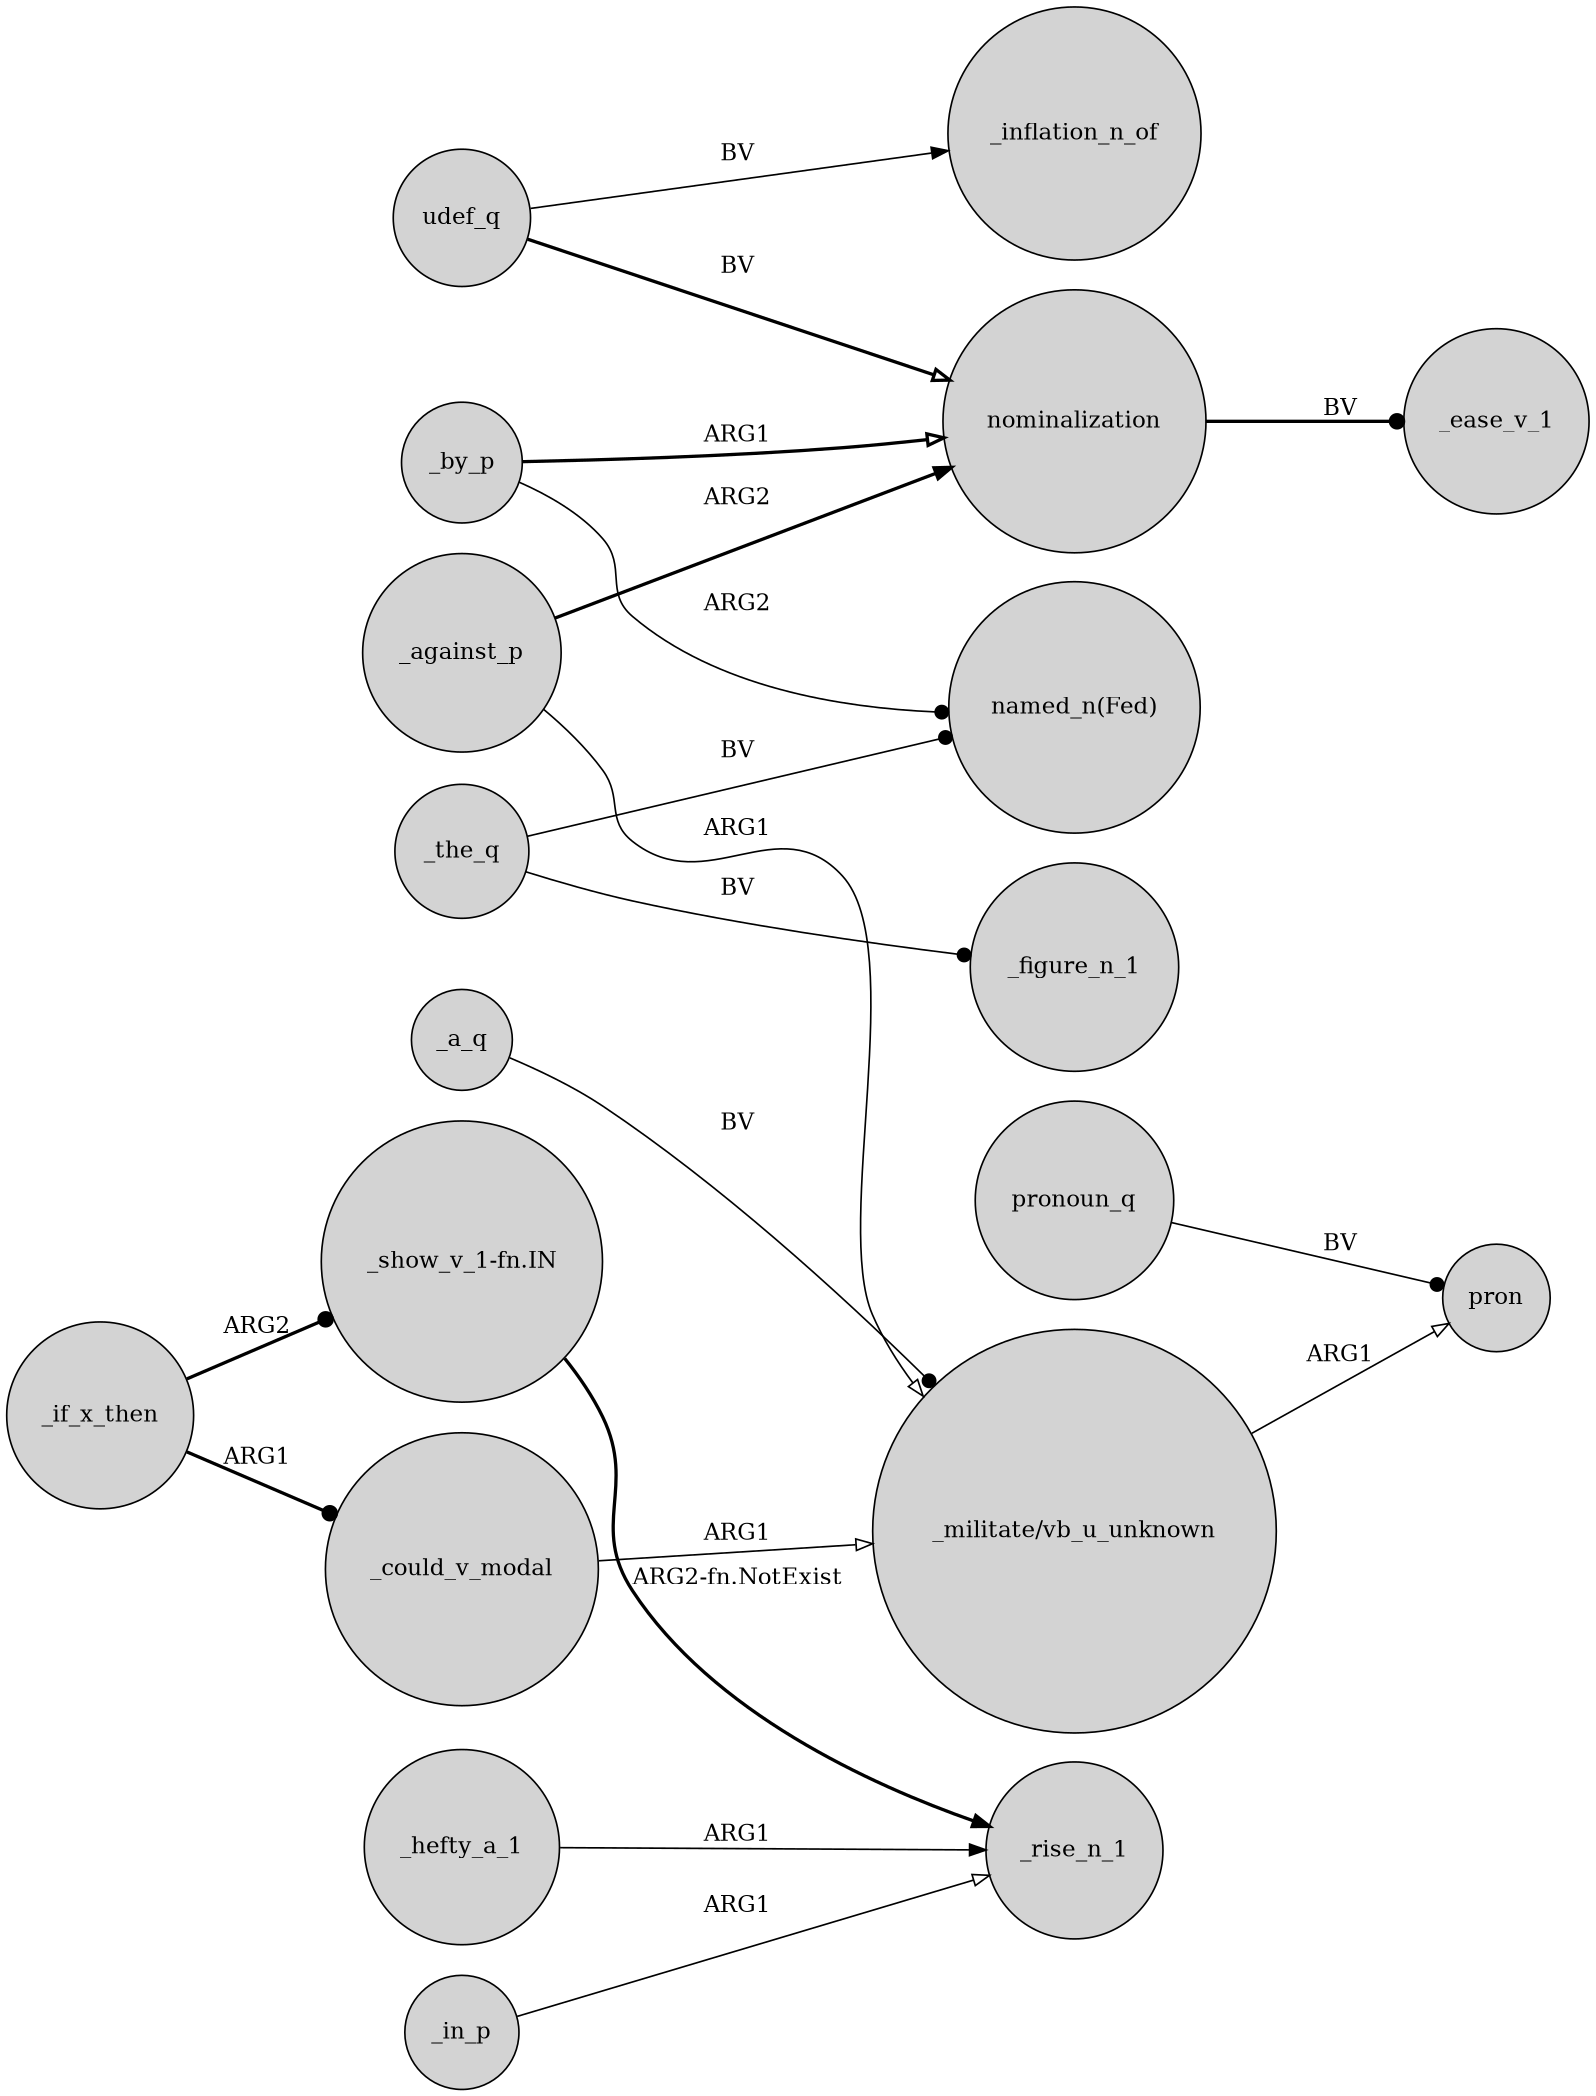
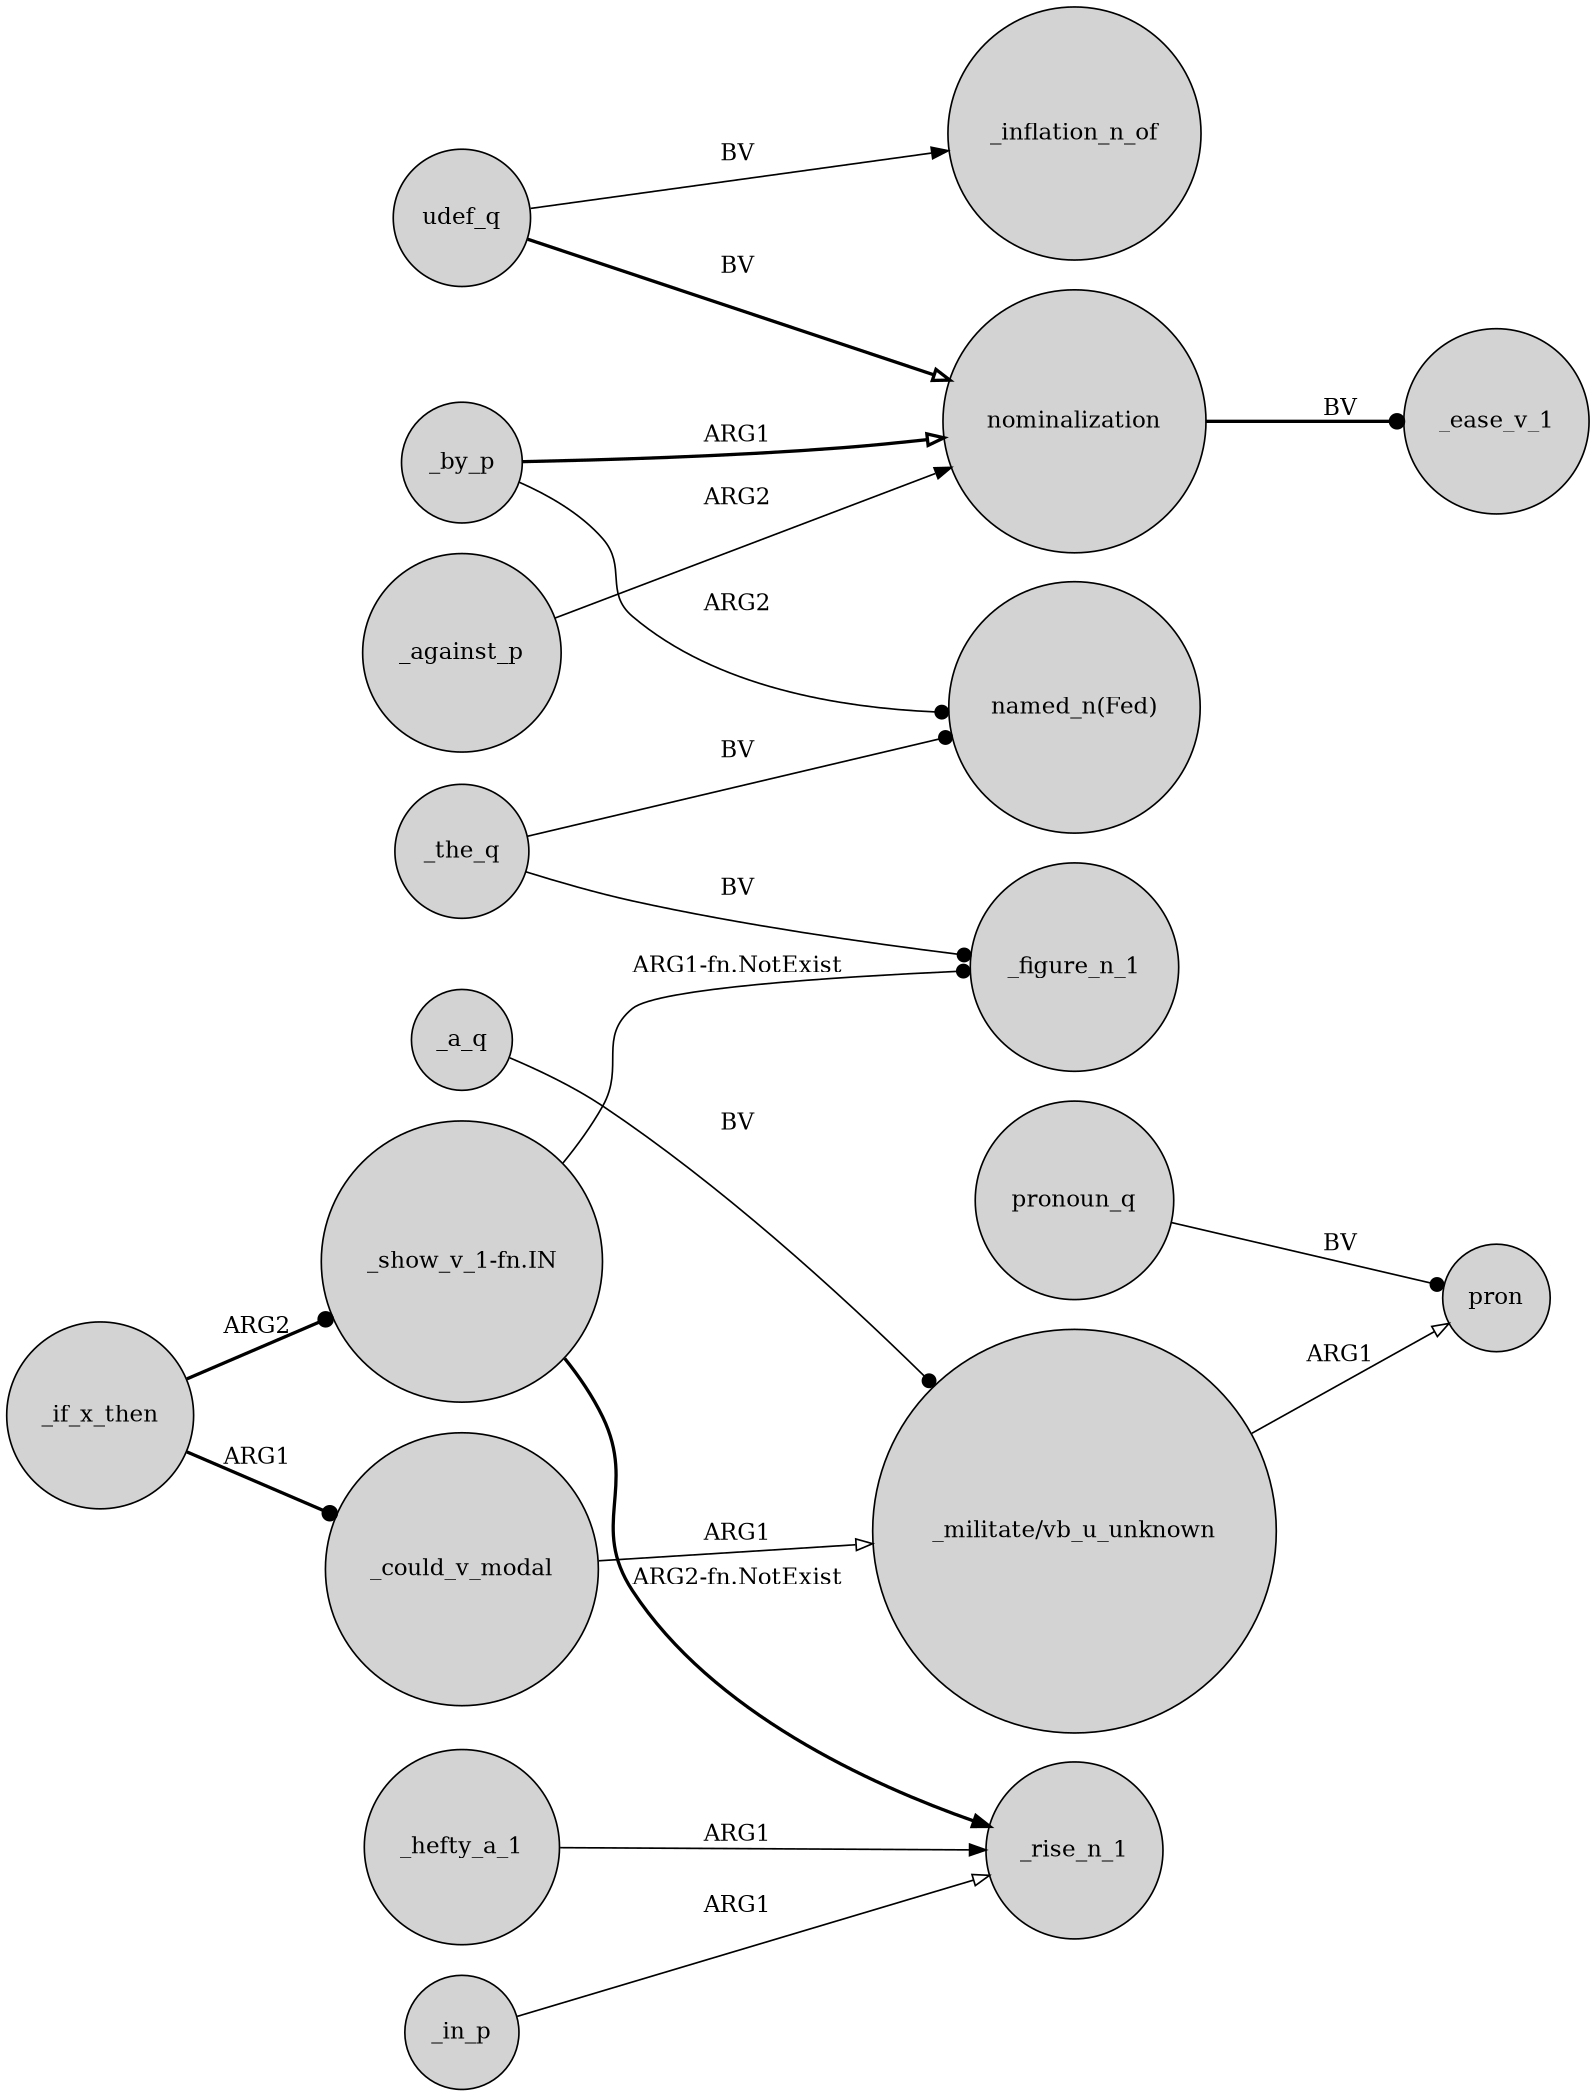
edge "_against_p" -> "nominalization": style bold -> solid
edge "_against_p" -> "_militate/vb_u_unknown": removed, label "ARG1"
edge "_show_v_1-fn.IN" -> "_figure_n_1": added, label "ARG1-fn.NotExist"
